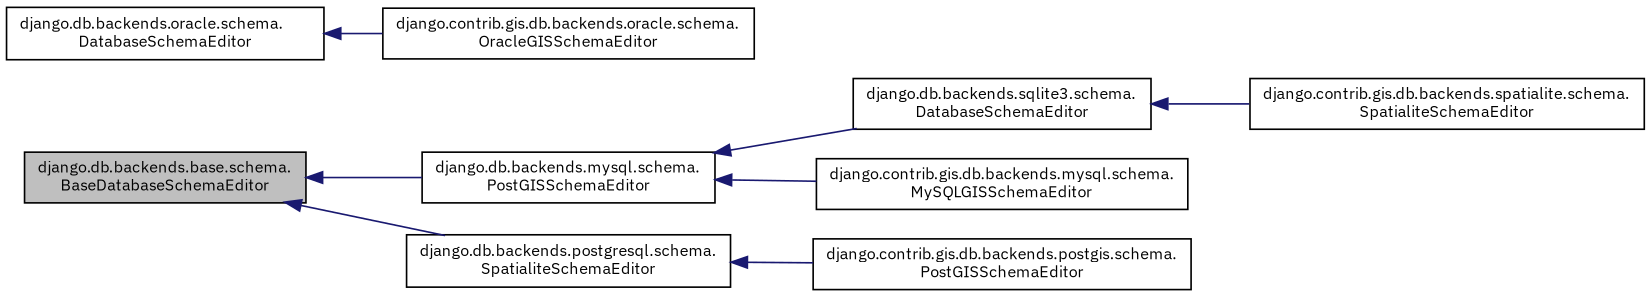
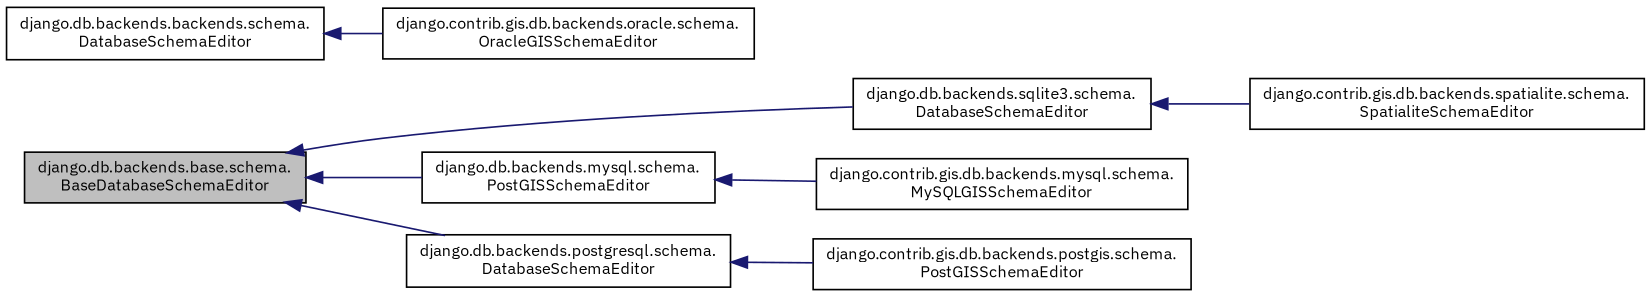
node "django.db.backends.oracle.schema. DatabaseSchemaEditor": label "django.db.backends.oracle.schema. DatabaseSchemaEditor" -> "django.db.backends.backends.schema. DatabaseSchemaEditor"
edge "django.db.backends.sqlite3.schema. DatabaseSchemaEditor" -> "django.db.backends.mysql.schema. PostGISSchemaEditor": now "django.db.backends.sqlite3.schema. DatabaseSchemaEditor" -> "django.db.backends.base.schema. BaseDatabaseSchemaEditor"
node "django.db.backends.postgresql.schema. SpatialiteSchemaEditor": label "django.db.backends.postgresql.schema. SpatialiteSchemaEditor" -> "django.db.backends.postgresql.schema. DatabaseSchemaEditor"
